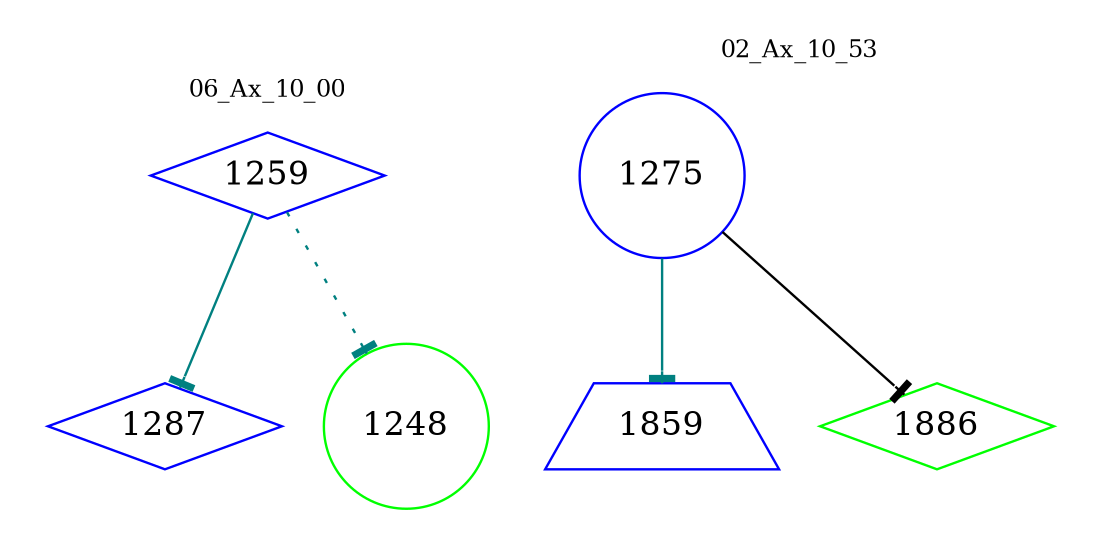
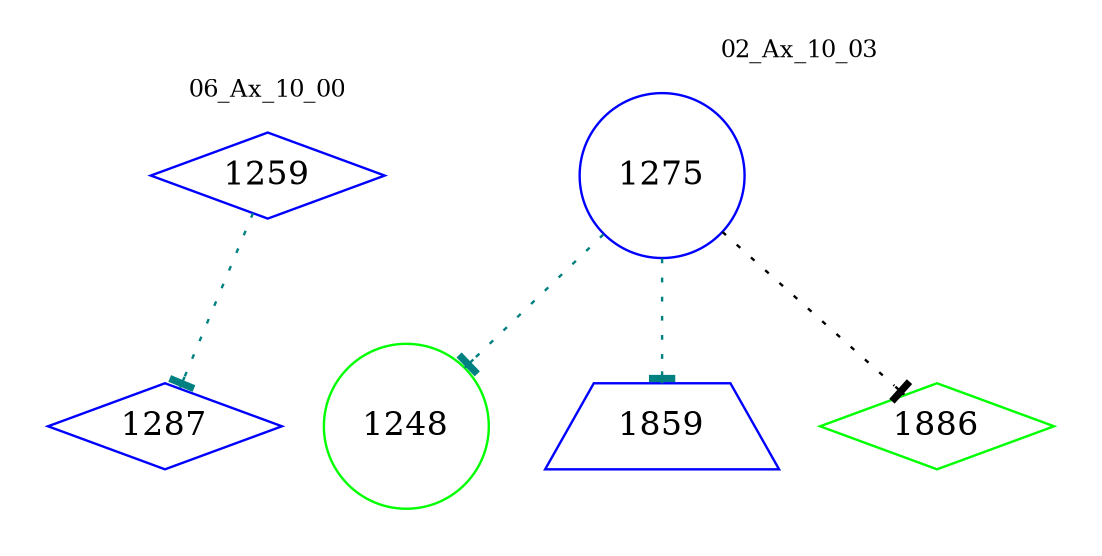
cluster "02_Ax_10_53": label "02_Ax_10_53" -> "02_Ax_10_03"
edge "1259" -> "1248": now "1275" -> "1248"
edge "1259" -> "1287": style solid -> dotted
edge "1275" -> "1886": style solid -> dotted
edge "1275" -> "1859": style solid -> dotted
